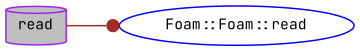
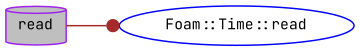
node "Foam::Foam::read": label "Foam::Foam::read" -> "Foam::Time::read"
